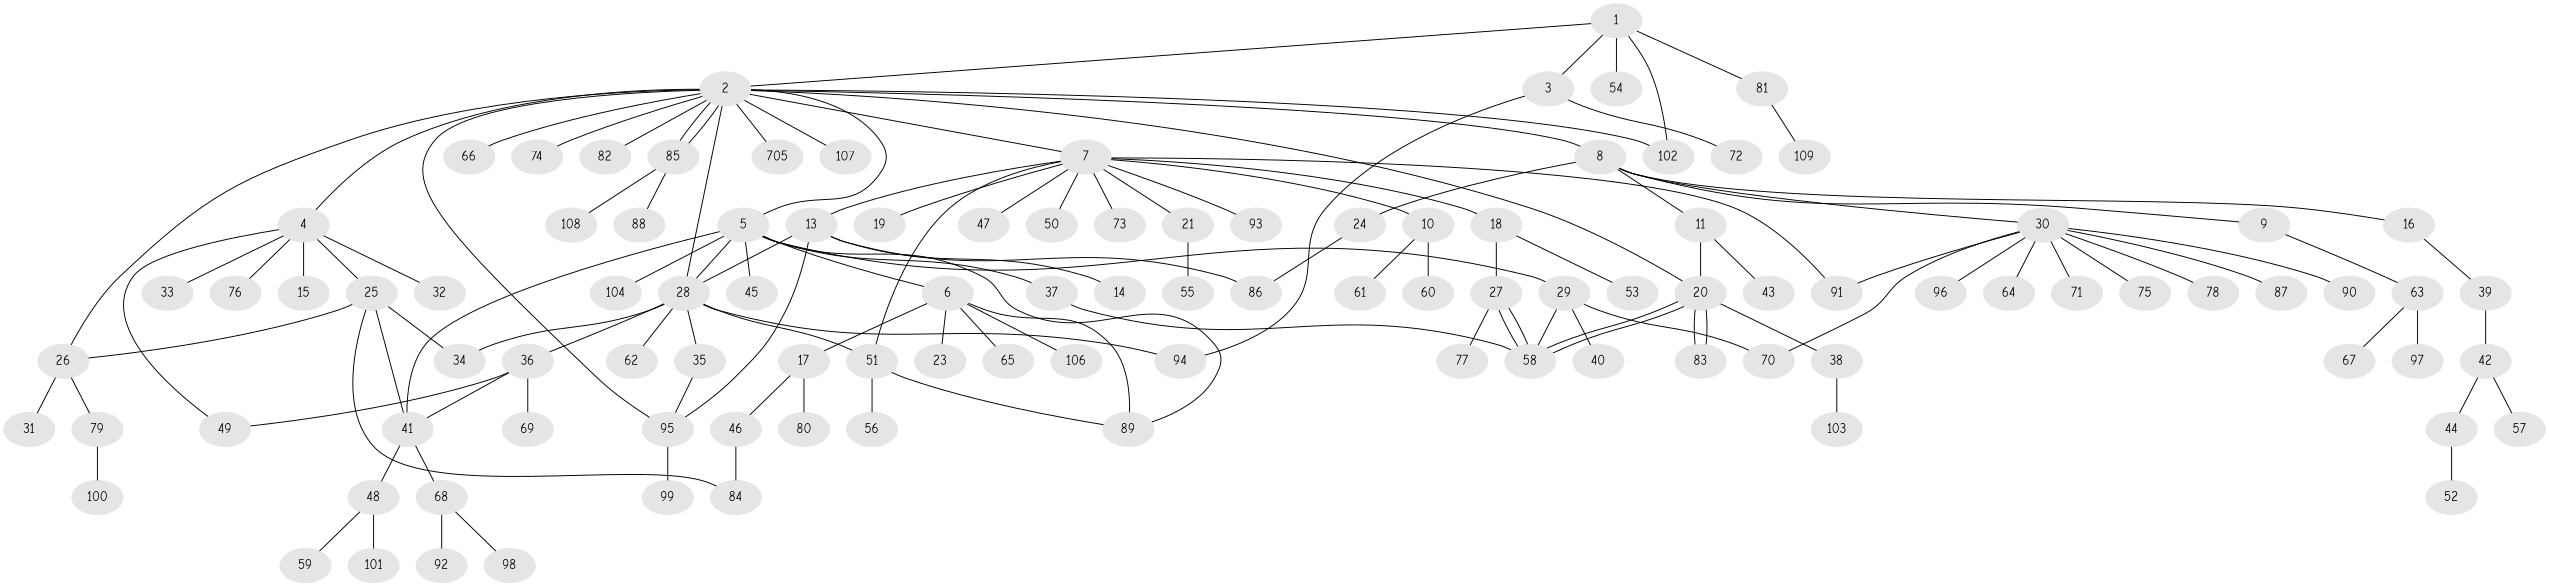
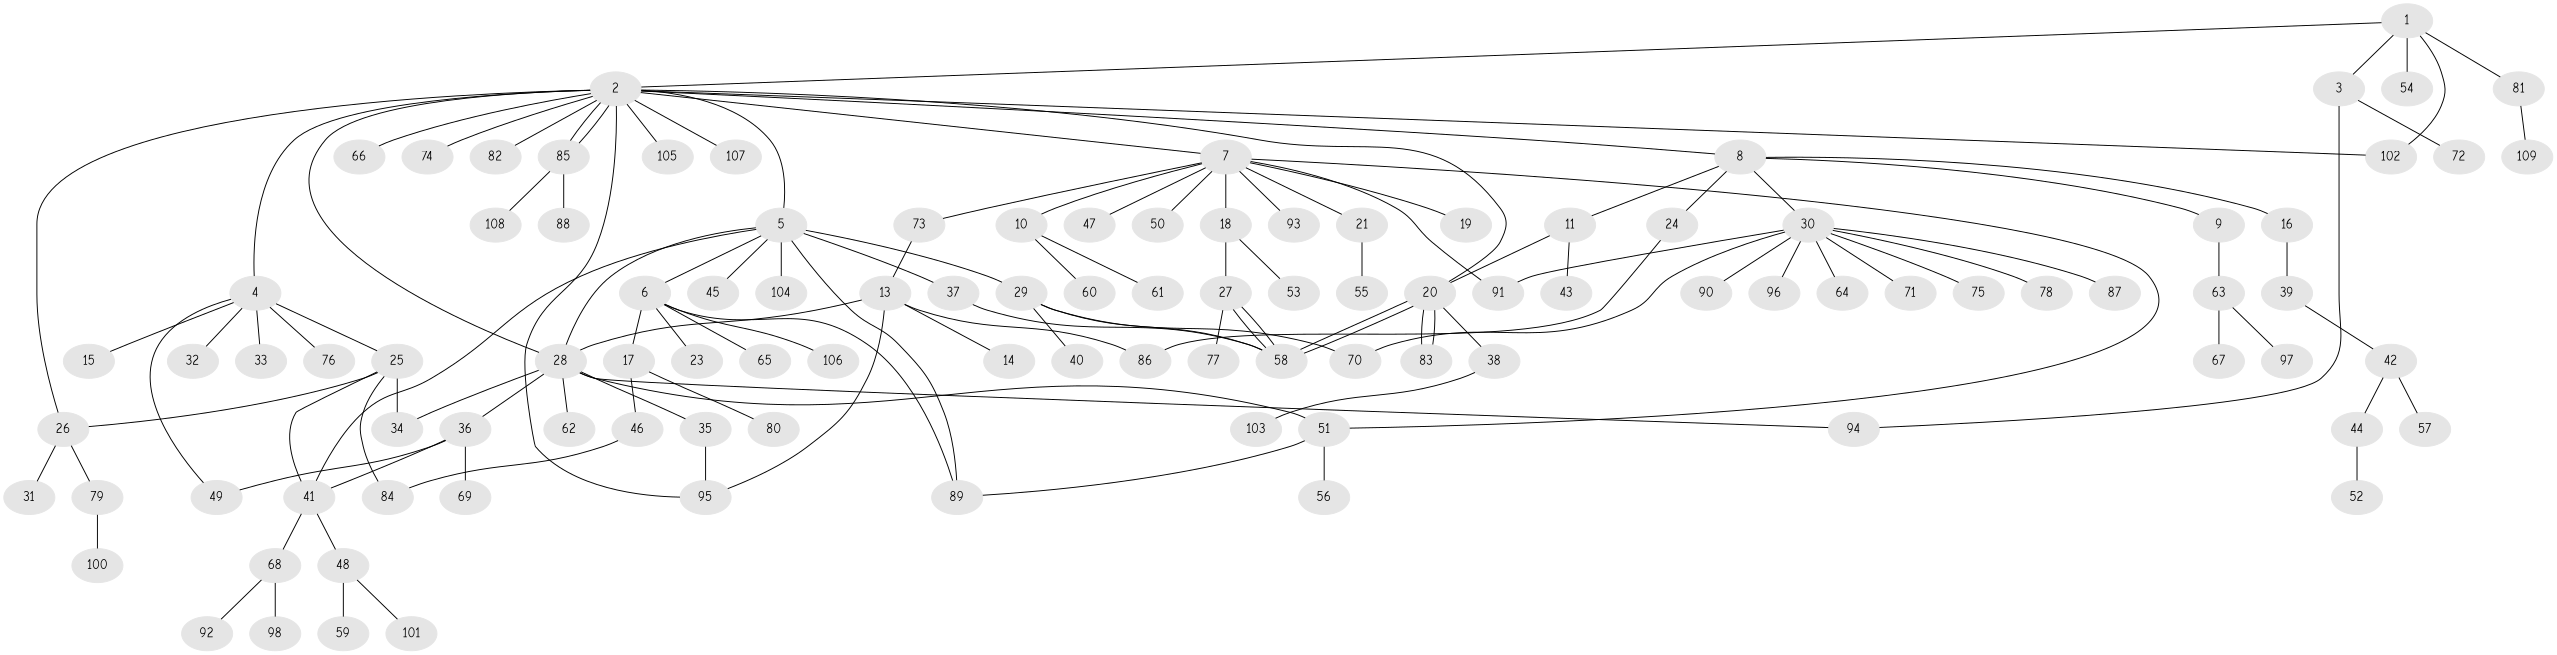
node "705": label "705" -> "105"
edge "7" -- "13": now "73" -- "13"
node "99": removed
